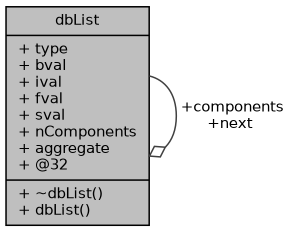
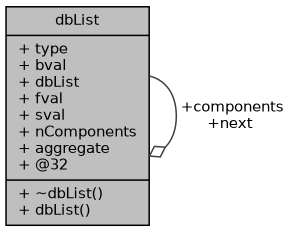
node "dbList": text "+ ival" -> "+ dbList"
